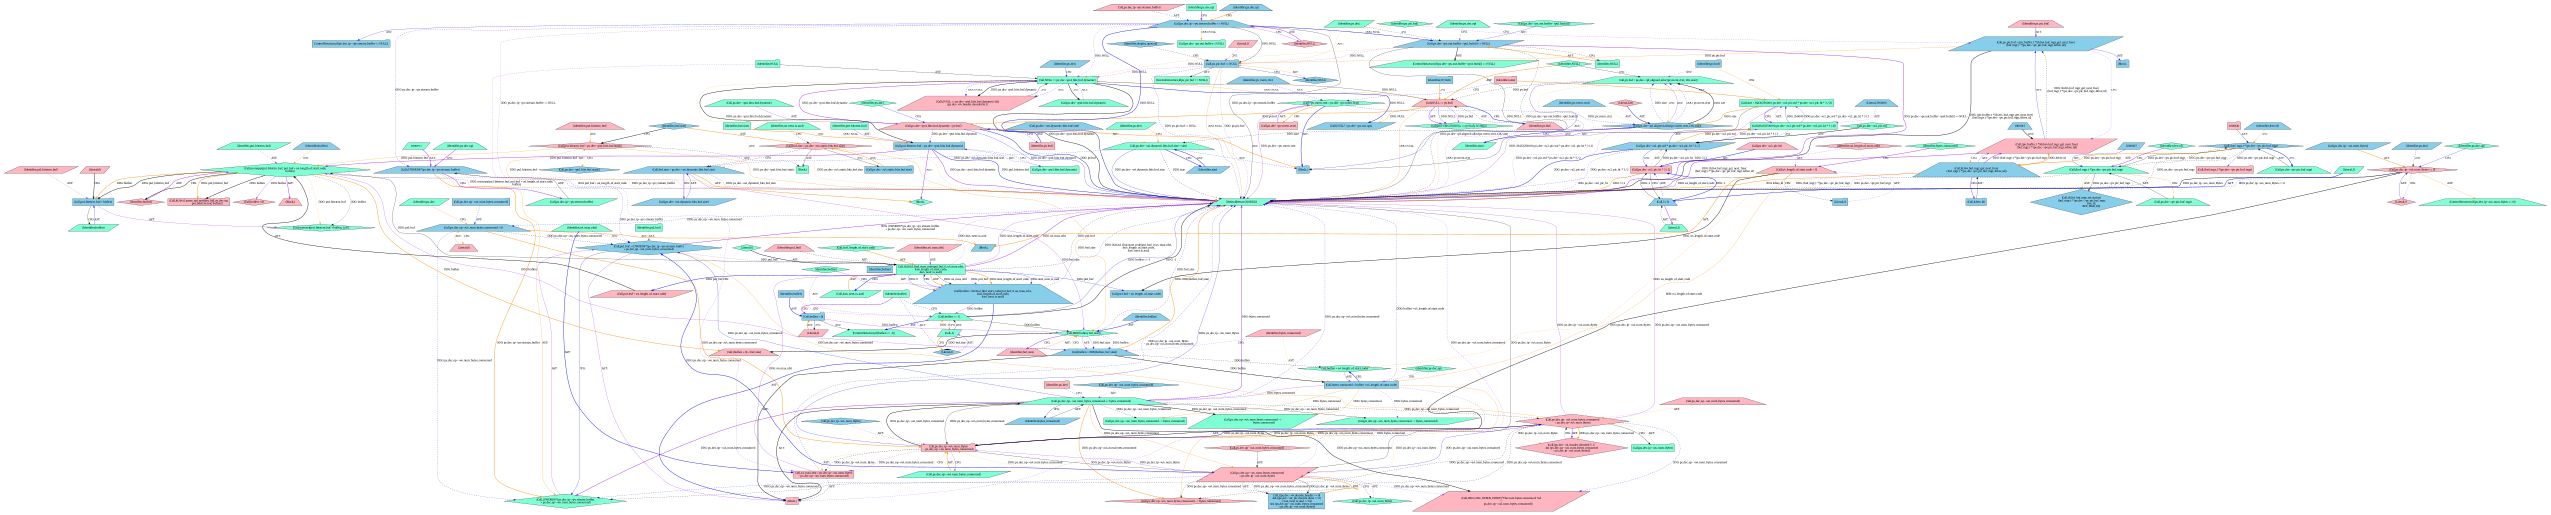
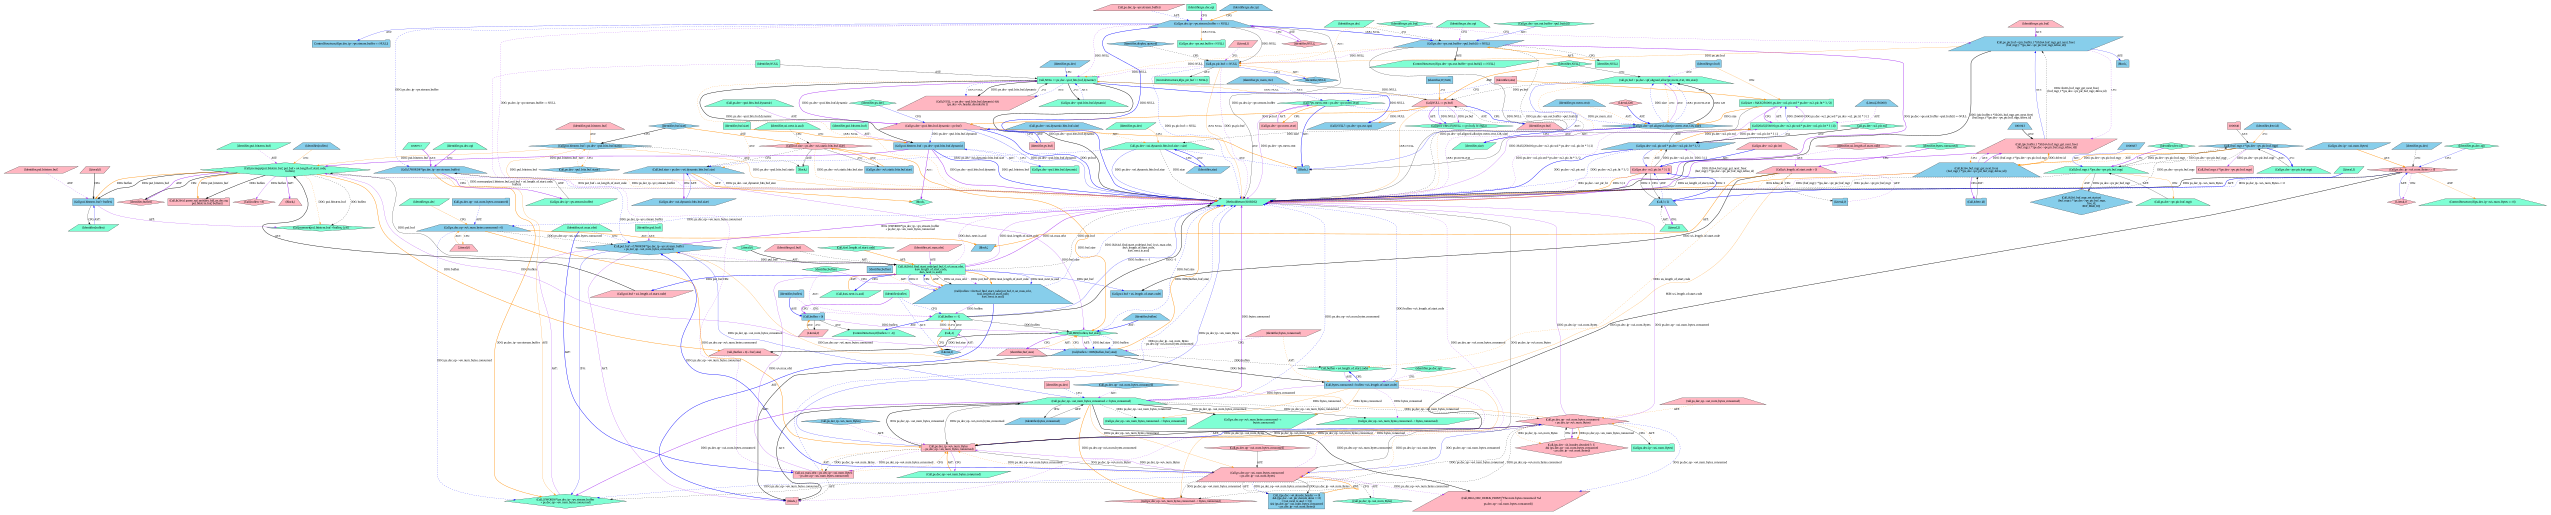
node "(Call,pu1_bitstrm_buf = ps_dec->pu1_bits_buf_static)": fillcolor lightpink -> skyblue
edge "(Call,buf_size = ps_dec->u4_static_bits_buf_size)" -> "(Call,MIN(buflen, buf_size))": style solid -> bold
